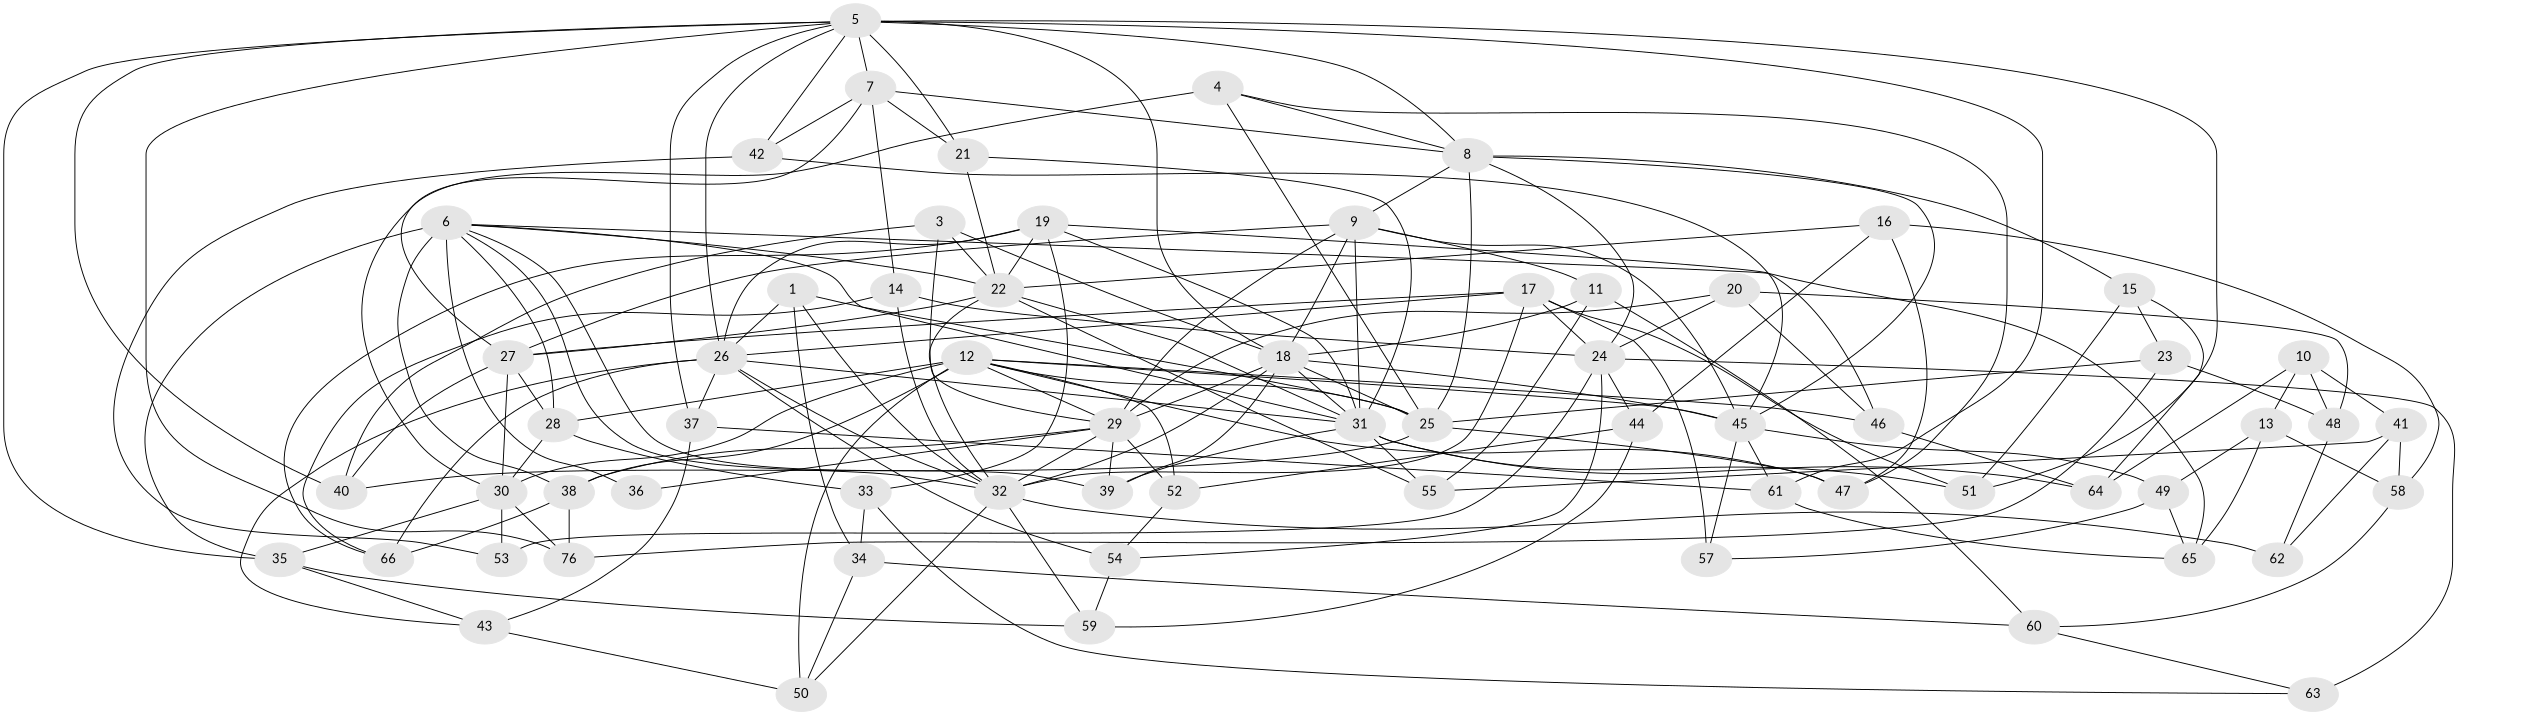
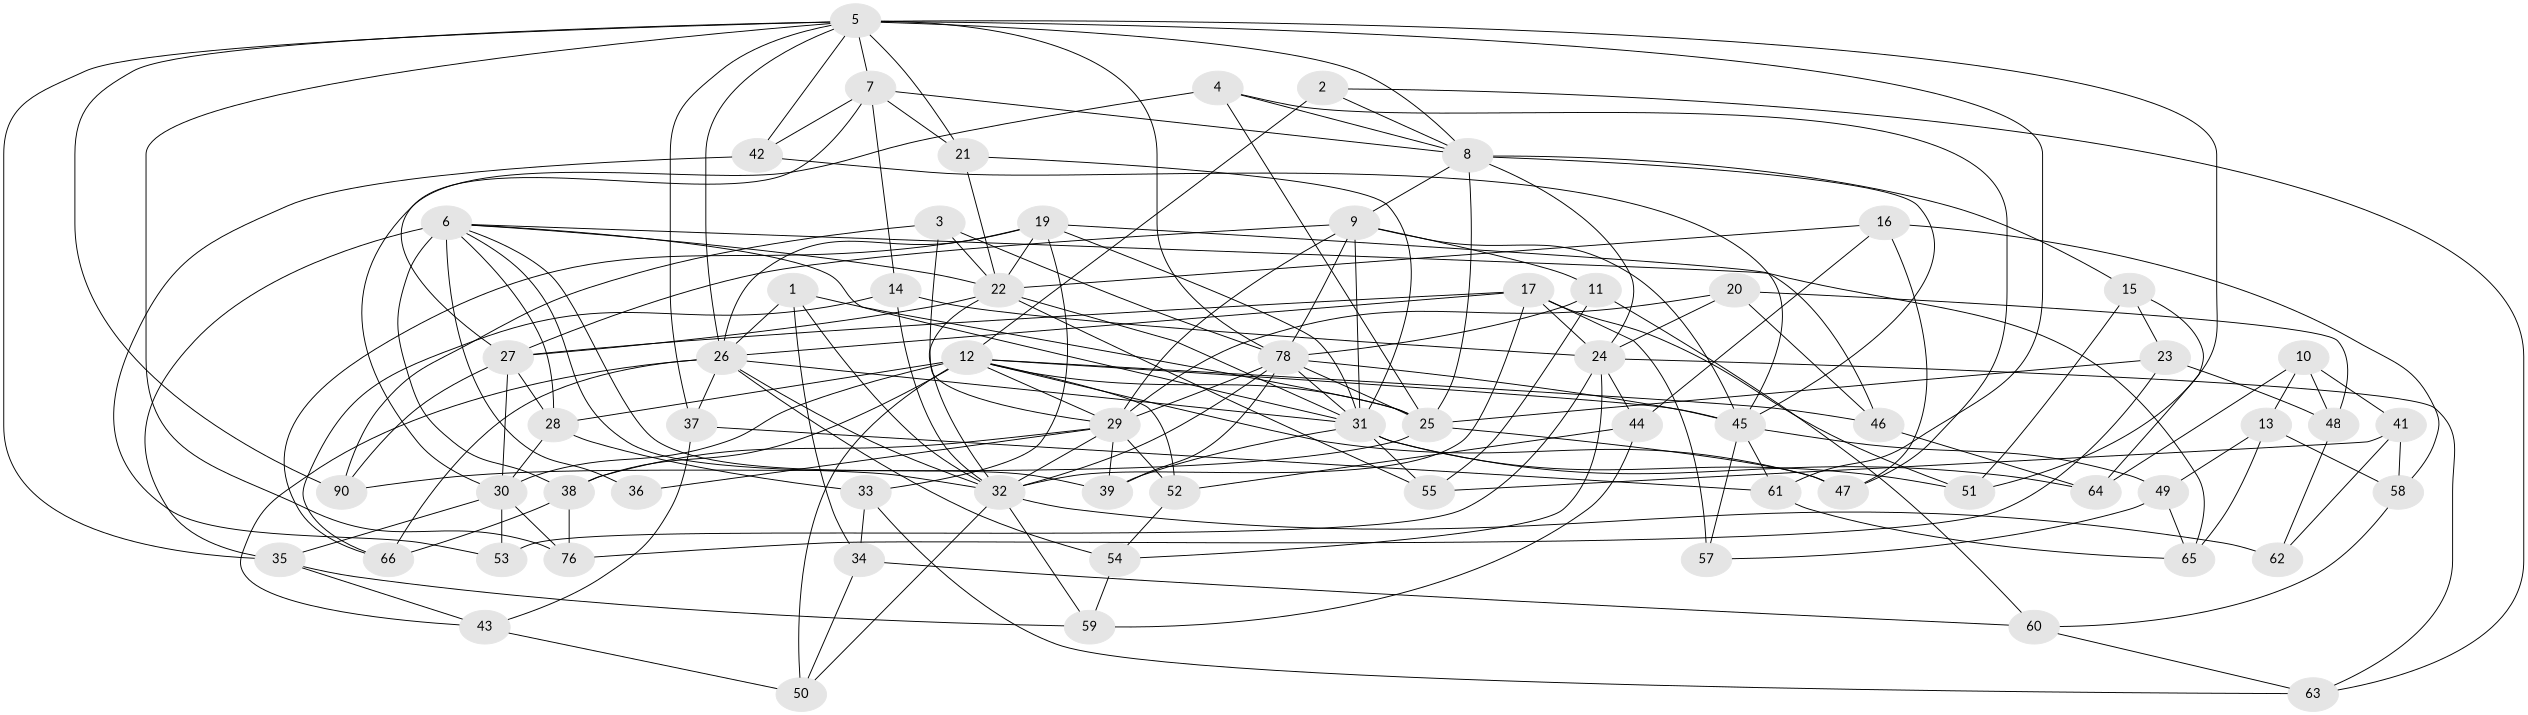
node "2": added
node "18": label "18" -> "78"
node "40": label "40" -> "90"
